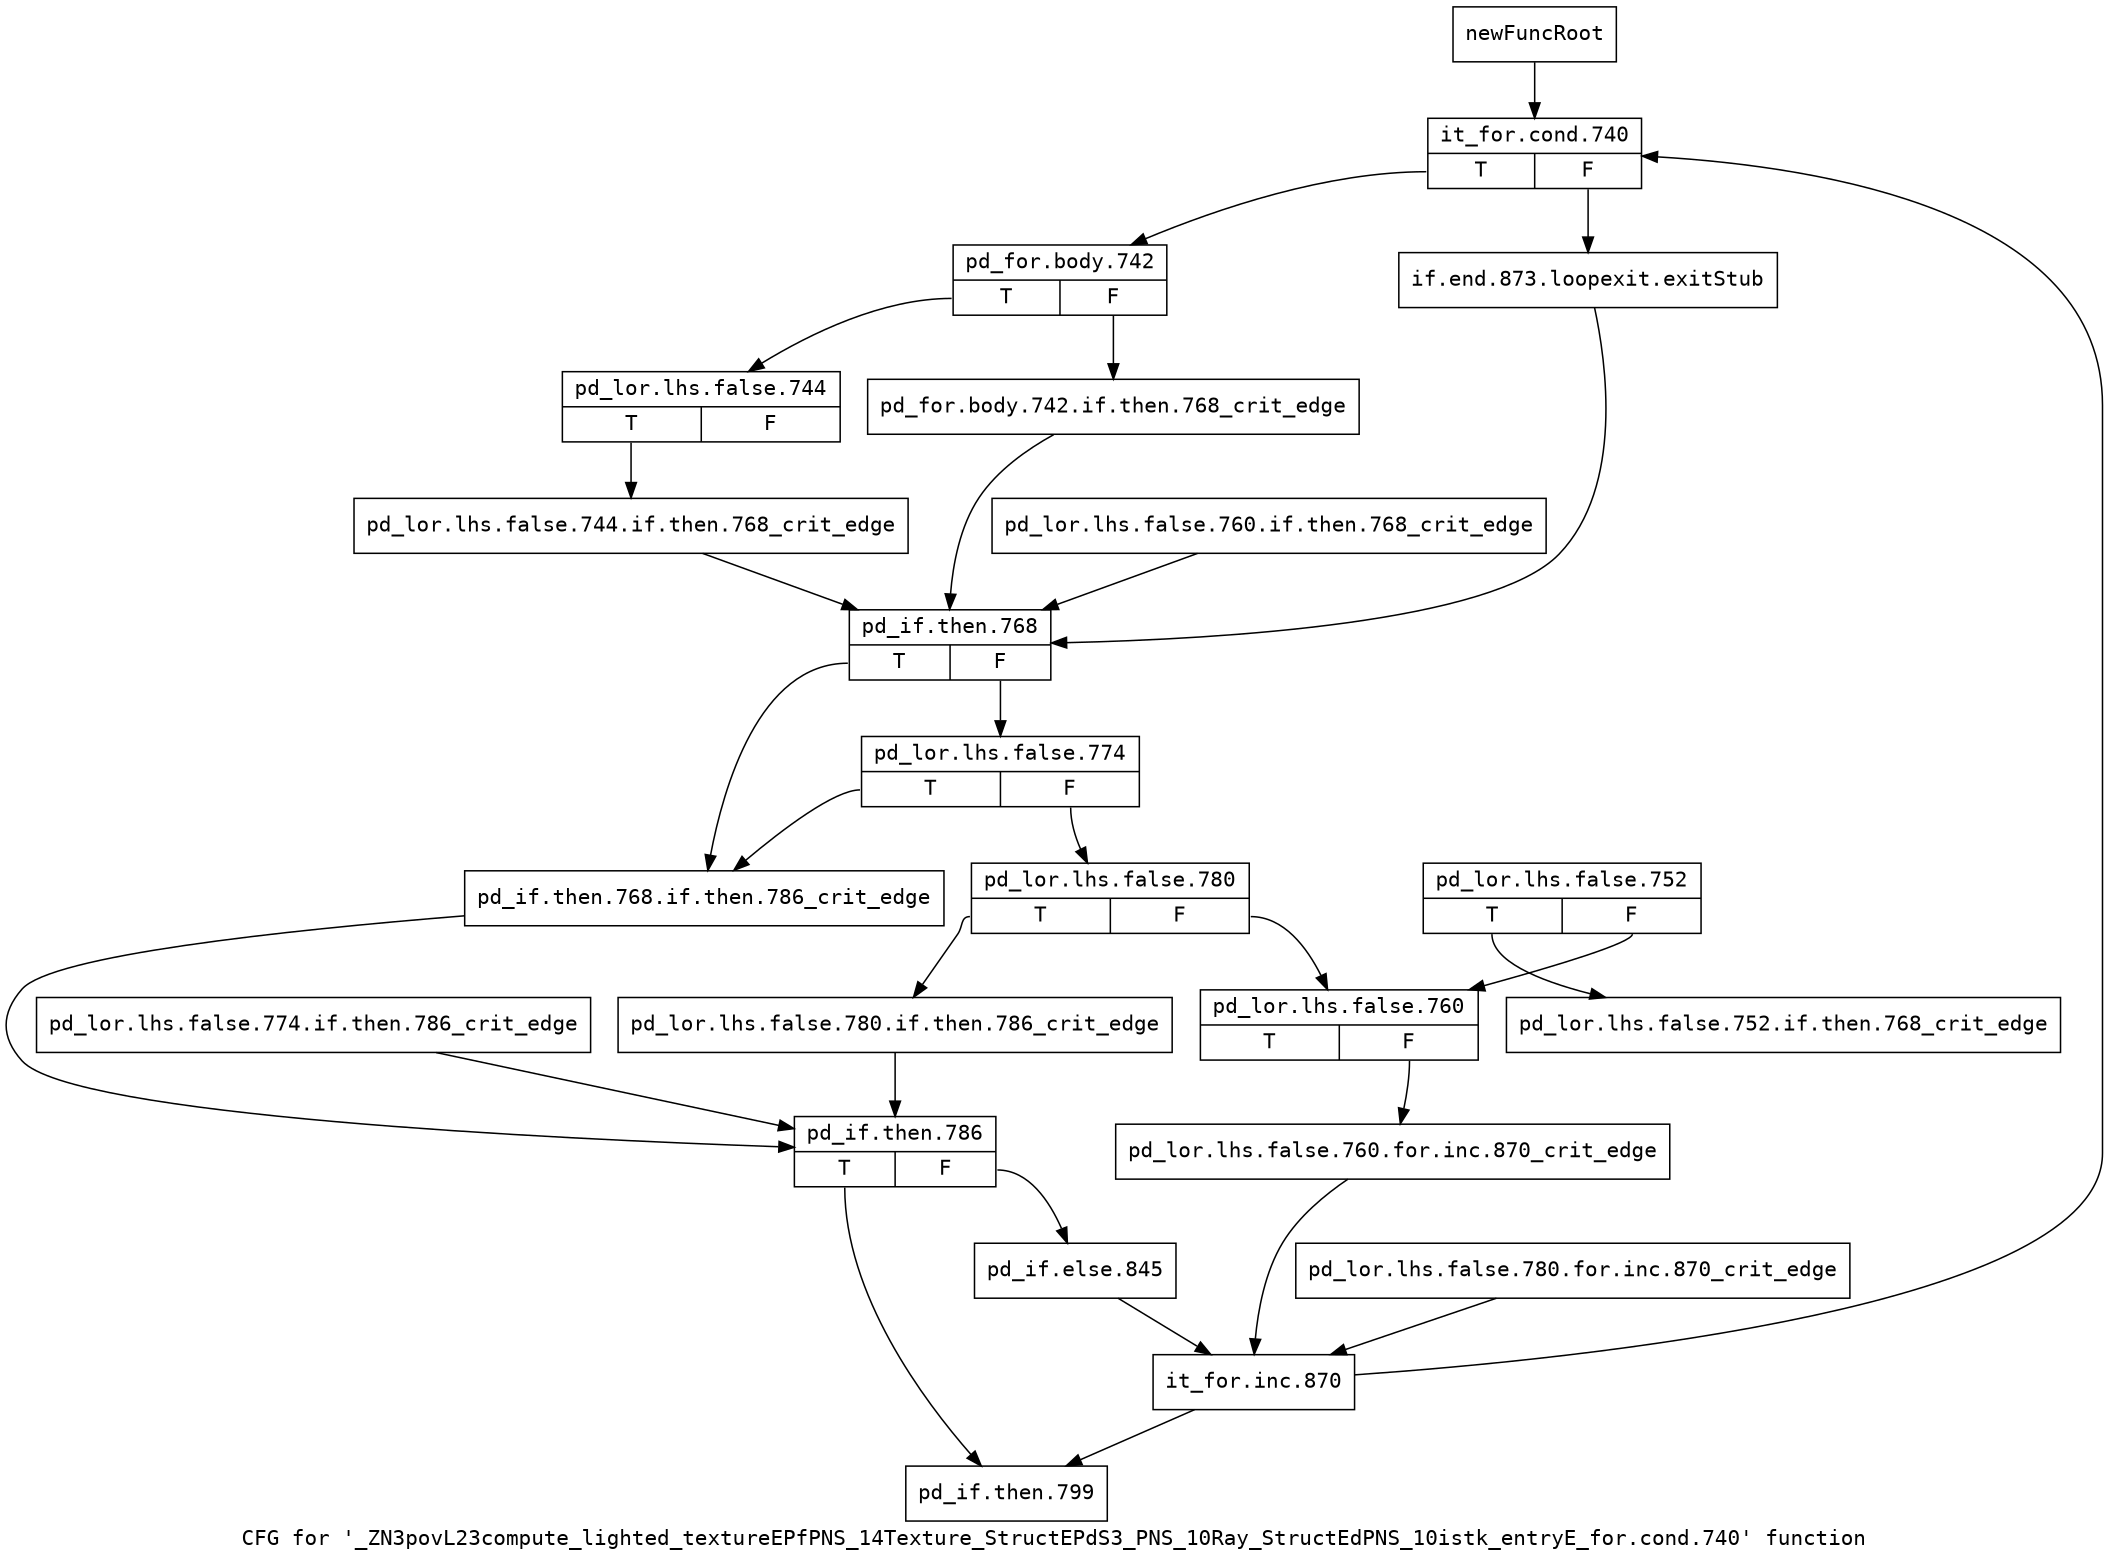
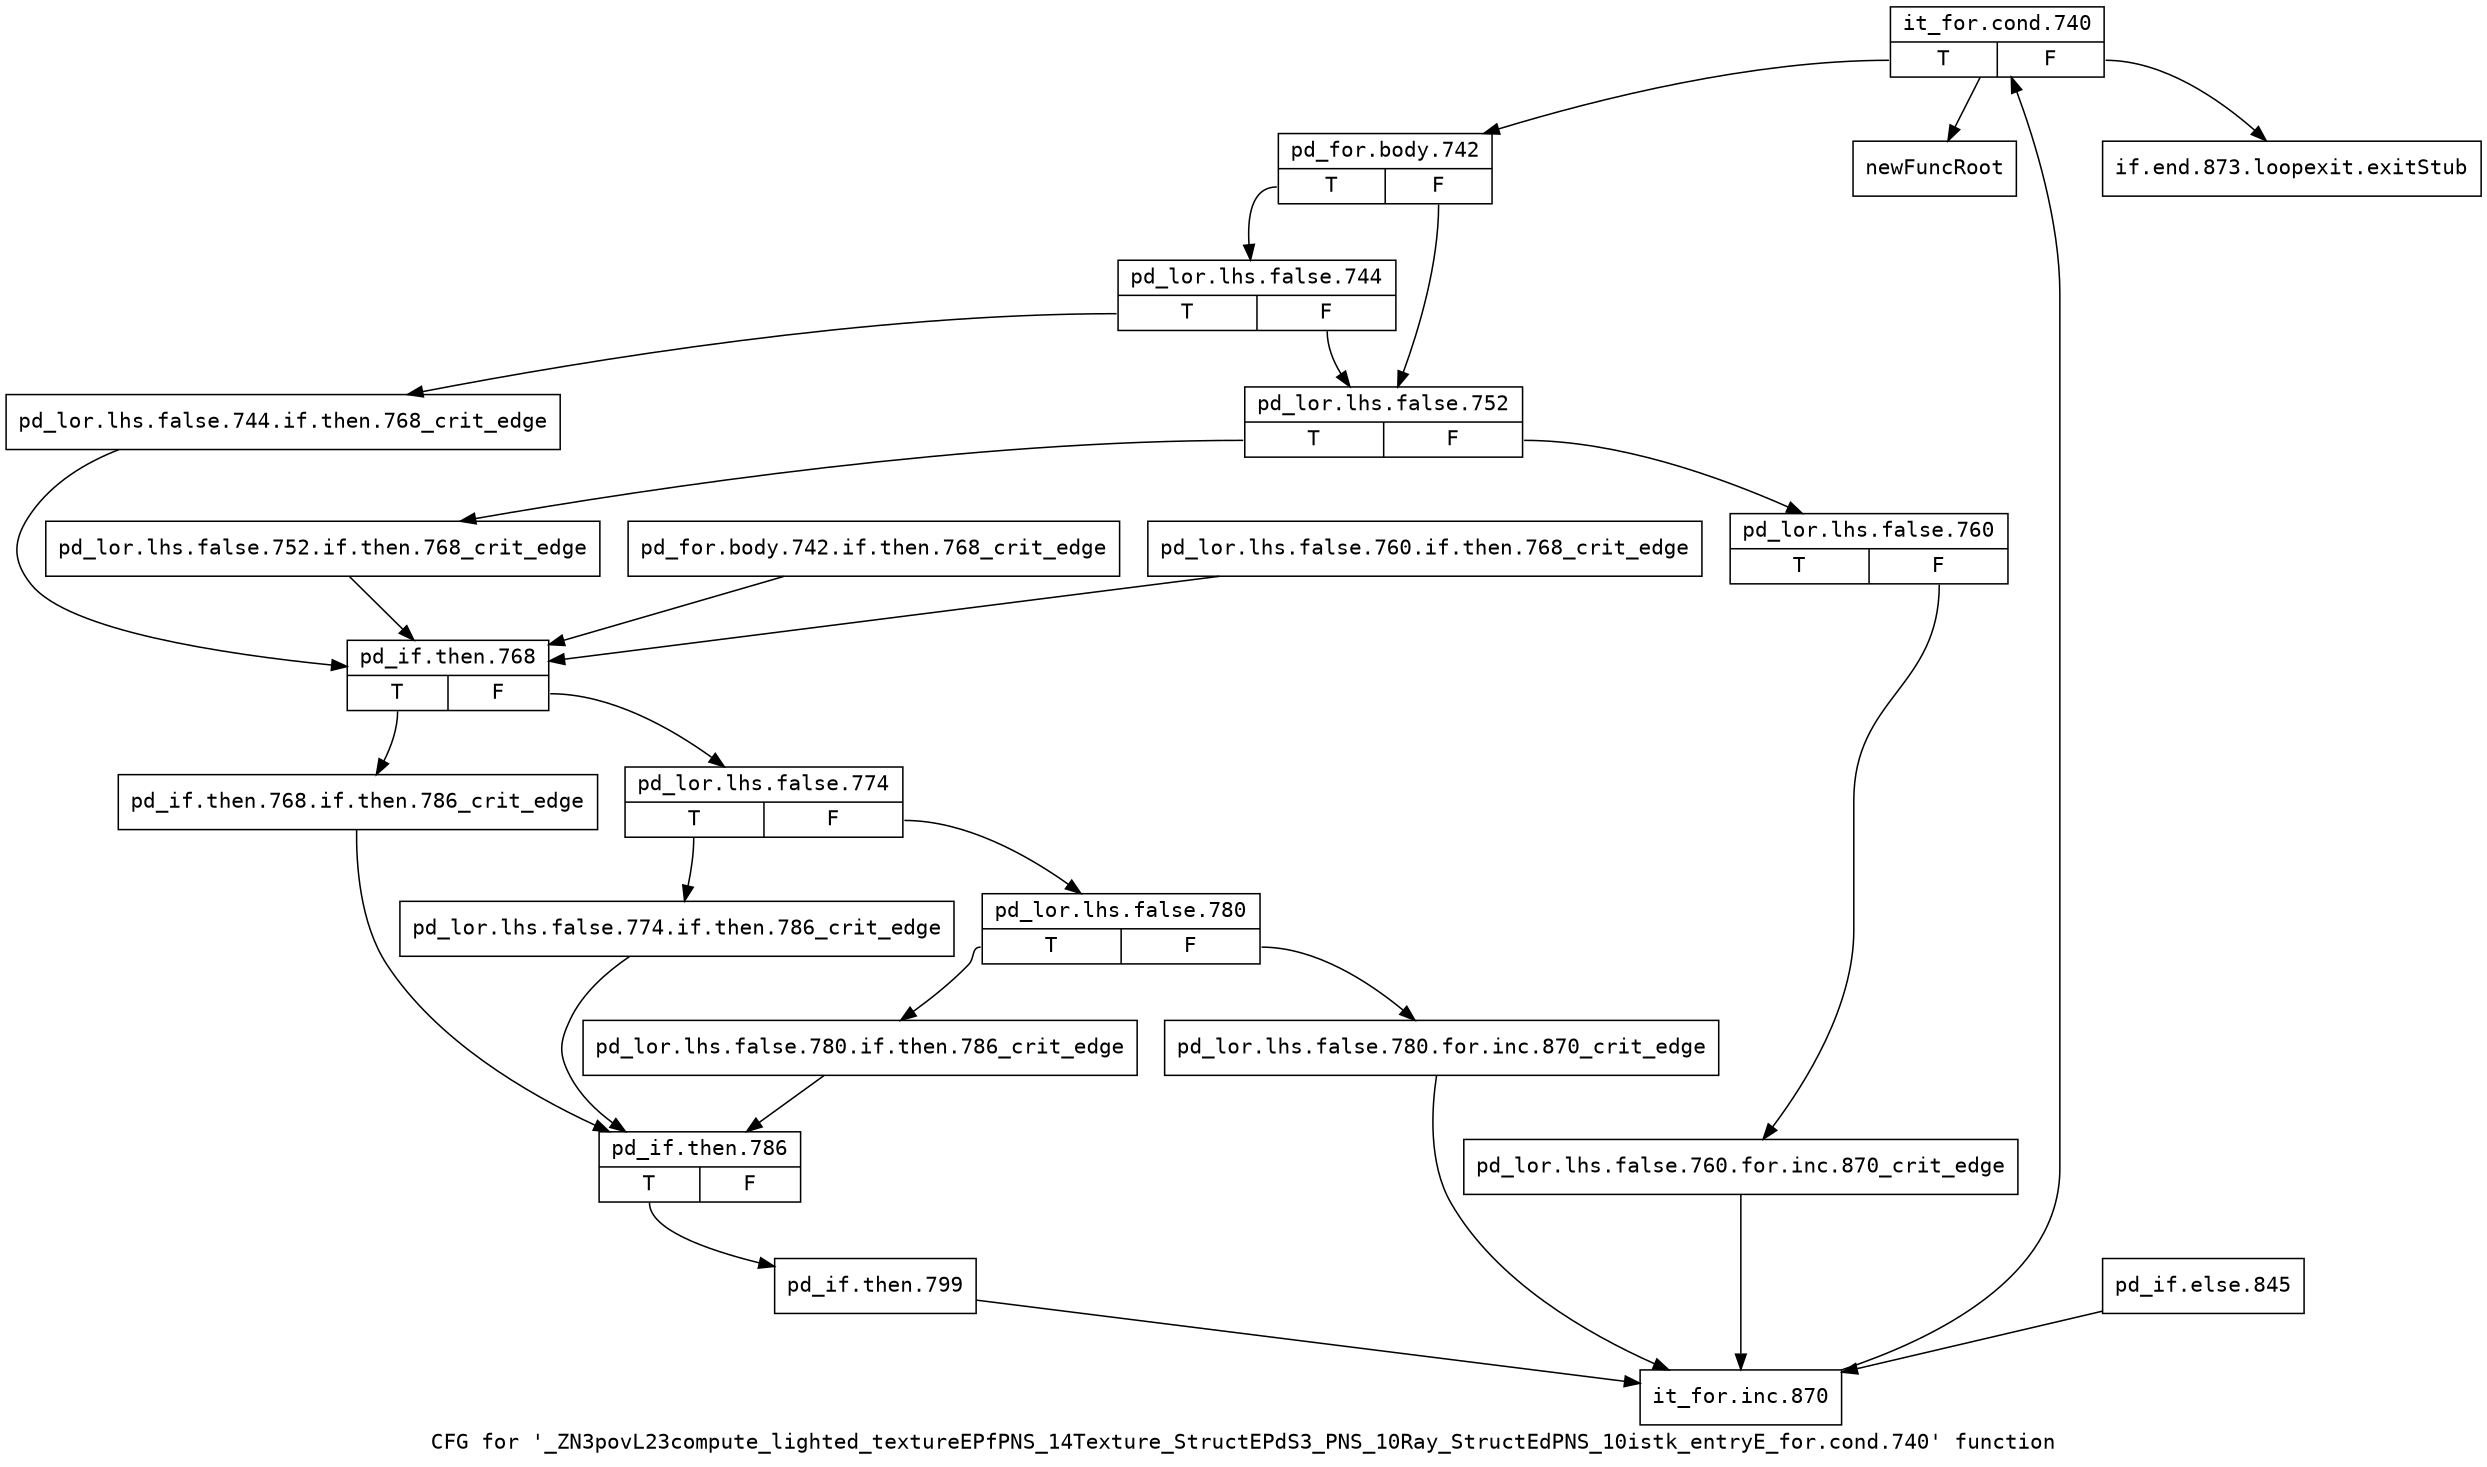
edge "newFuncRoot" -> "it_for.cond.740": reversed
edge "pd_for.body.742" -> "pd_for.body.742.if.then.768_crit_edge": now "pd_for.body.742" -> "pd_lor.lhs.false.752"
edge "pd_lor.lhs.false.744" -> "pd_lor.lhs.false.752": added
edge "if.end.873.loopexit.exitStub" -> "pd_if.then.768": now "pd_lor.lhs.false.752.if.then.768_crit_edge" -> "pd_if.then.768"
edge "pd_lor.lhs.false.774" -> "pd_if.then.768.if.then.786_crit_edge": now "pd_lor.lhs.false.774" -> "pd_lor.lhs.false.774.if.then.786_crit_edge"
edge "pd_lor.lhs.false.780" -> "pd_lor.lhs.false.760": now "pd_lor.lhs.false.780" -> "pd_lor.lhs.false.780.for.inc.870_crit_edge"
edge "pd_if.then.786" -> "pd_if.else.845": removed
edge "it_for.inc.870" -> "pd_if.then.799": reversed
